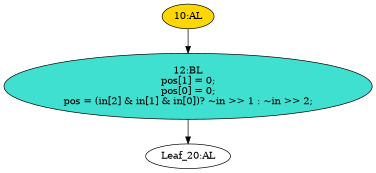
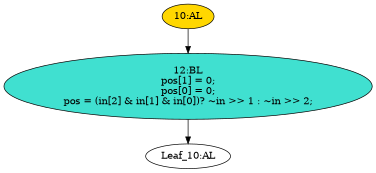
node "Leaf_20:AL": label "Leaf_20:AL" -> "Leaf_10:AL"
